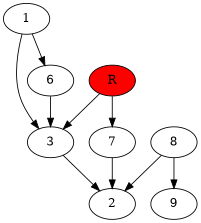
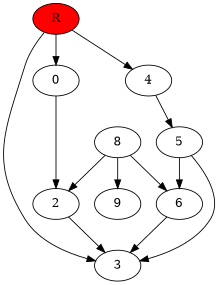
node "1": label "1" -> "5"
node "4": added
node "7": label "7" -> "0"
edge "3" -> "2": reversed
edge "8" -> "6": added
